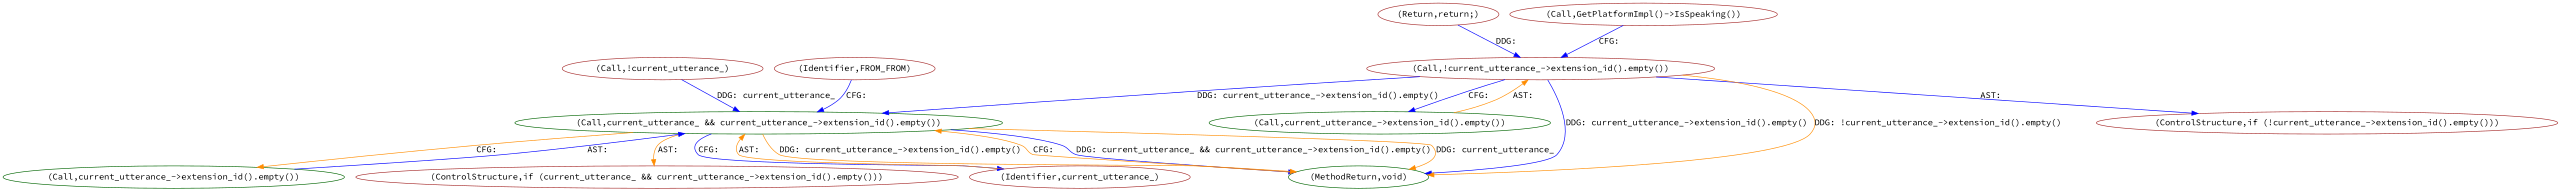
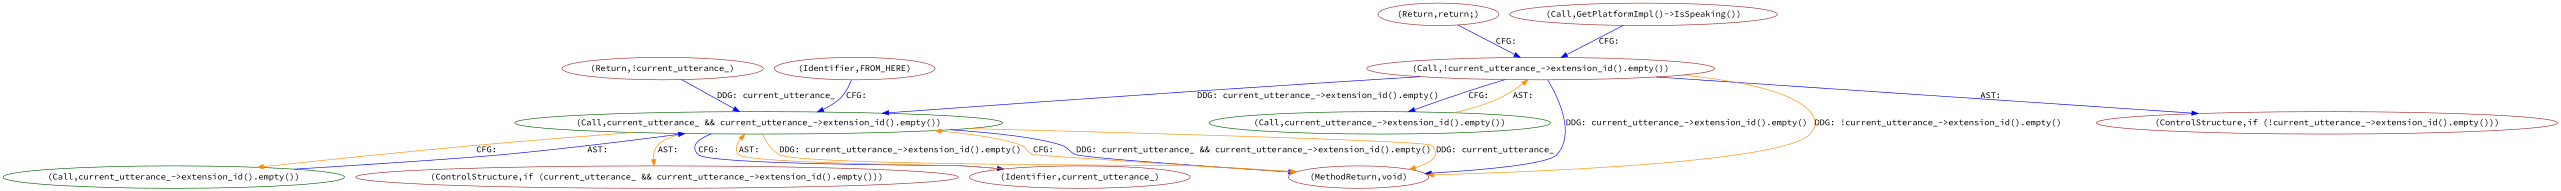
edge "(Return,return;)" -> "(Call,!current_utterance_->extension_id().empty())": label "DDG: " -> "CFG: "
node "(Call,!current_utterance_)": label "(Call,!current_utterance_)" -> "(Return,!current_utterance_)"
node "(Identifier,FROM_FROM)": label "(Identifier,FROM_FROM)" -> "(Identifier,FROM_HERE)"
node "(MethodReturn,void)": color darkgreen -> brown
